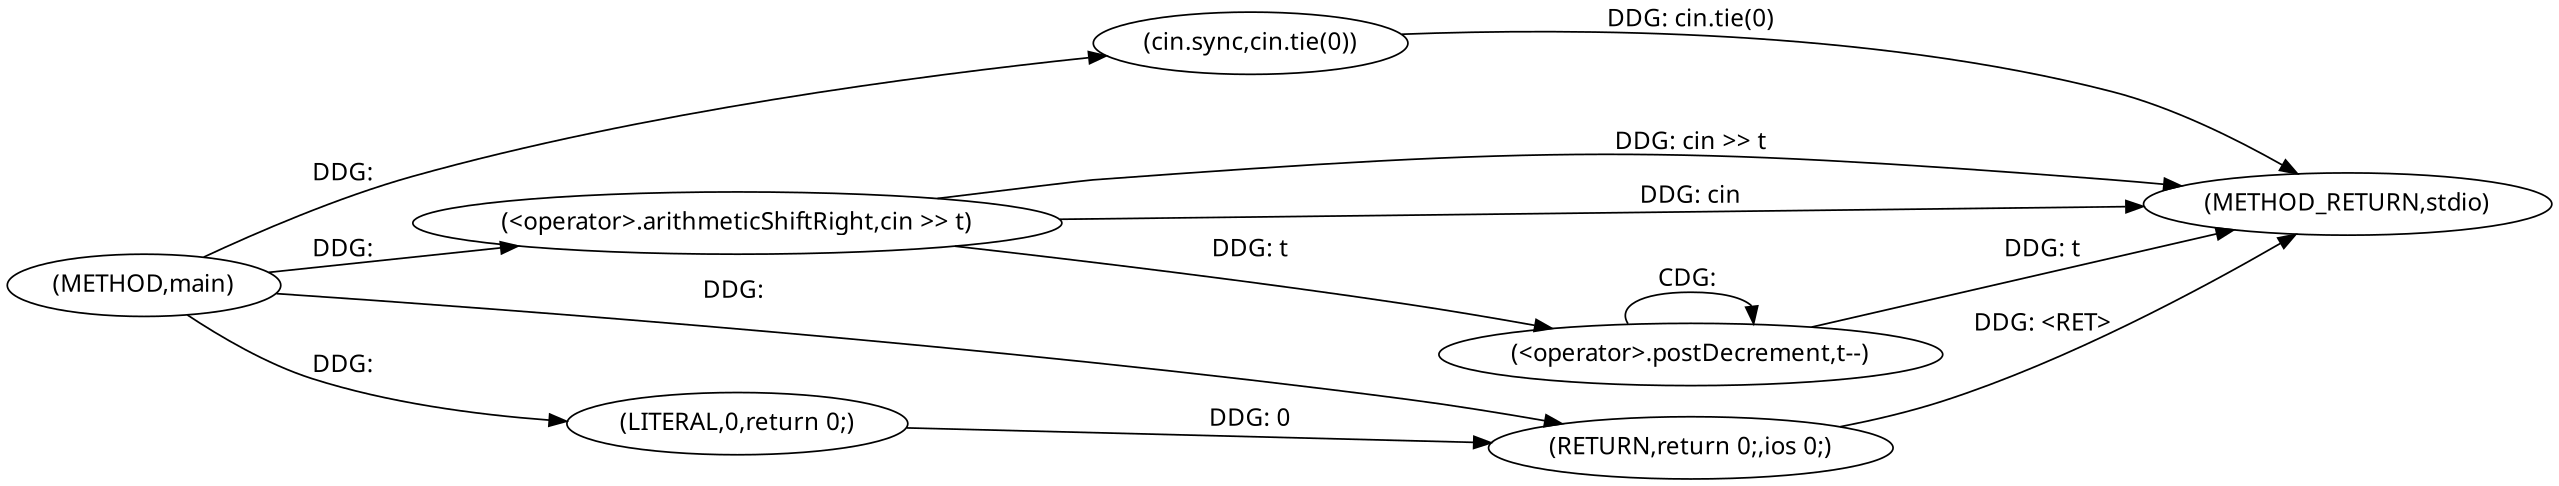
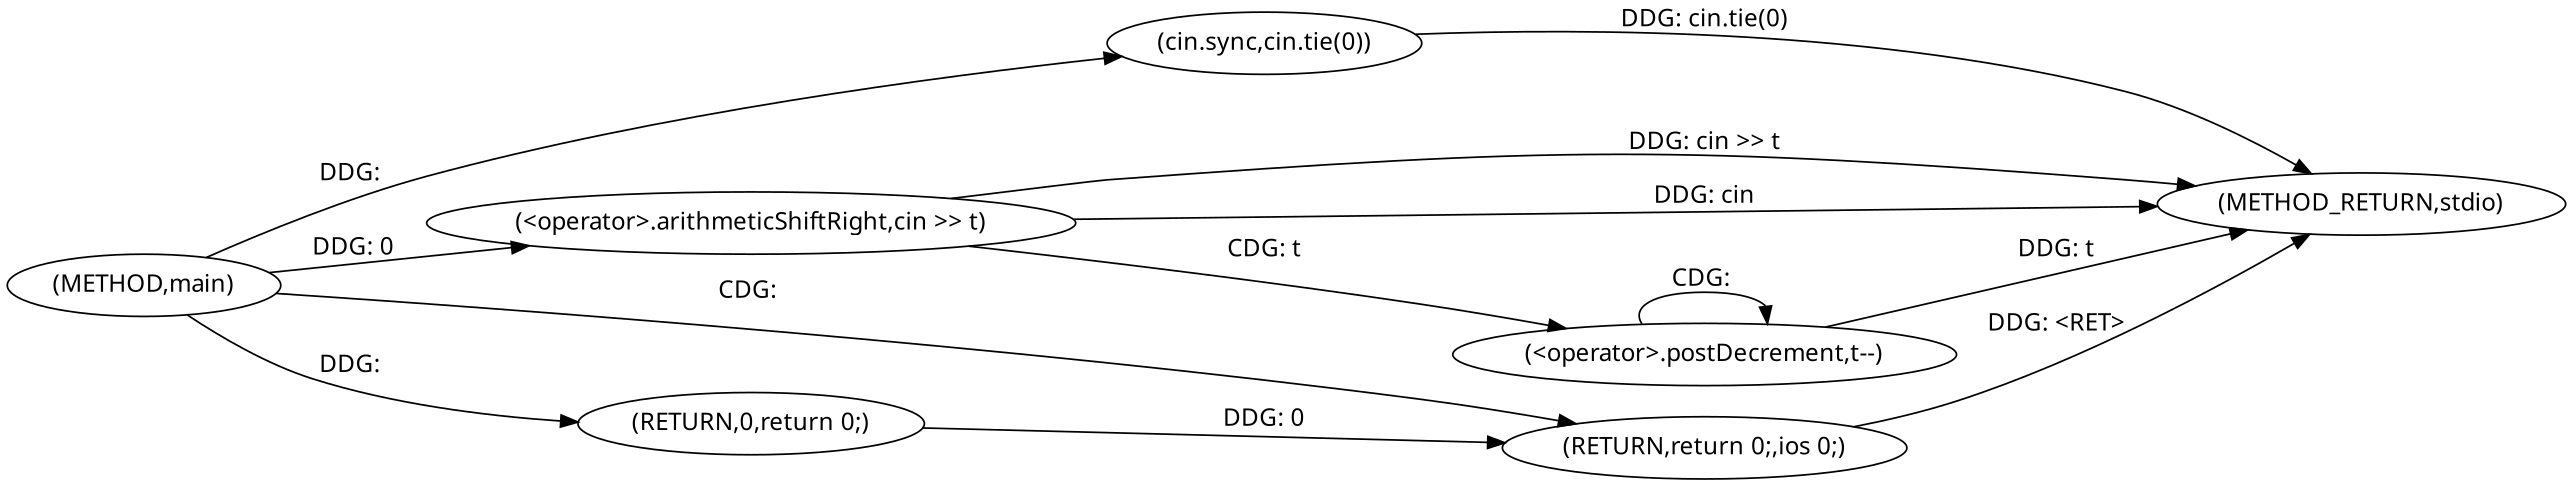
edge "(METHOD,main)" -> "(<operator>.arithmeticShiftRight,cin >> t)": label "DDG: " -> "DDG: 0"
edge "(<operator>.arithmeticShiftRight,cin >> t)" -> "(<operator>.postDecrement,t--)": label "DDG: t" -> "CDG: t"
edge "(METHOD,main)" -> "(RETURN,return 0;,ios 0;)": label "DDG: " -> "CDG: "
node "(LITERAL,0,return 0;)": label "(LITERAL,0,return 0;)" -> "(RETURN,0,return 0;)"
